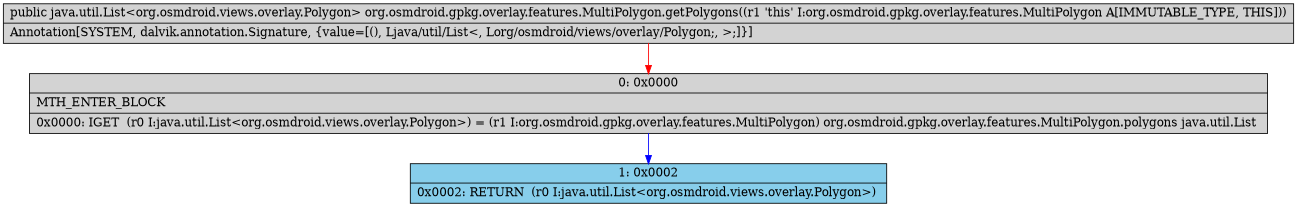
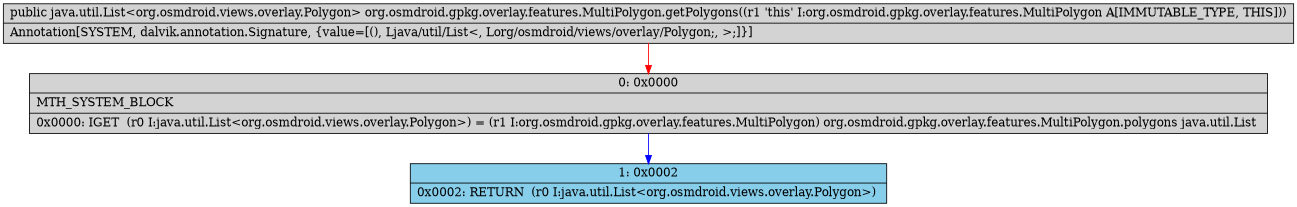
node "0: 0x0000": text "MTH_ENTER_BLOCK" -> "MTH_SYSTEM_BLOCK"
